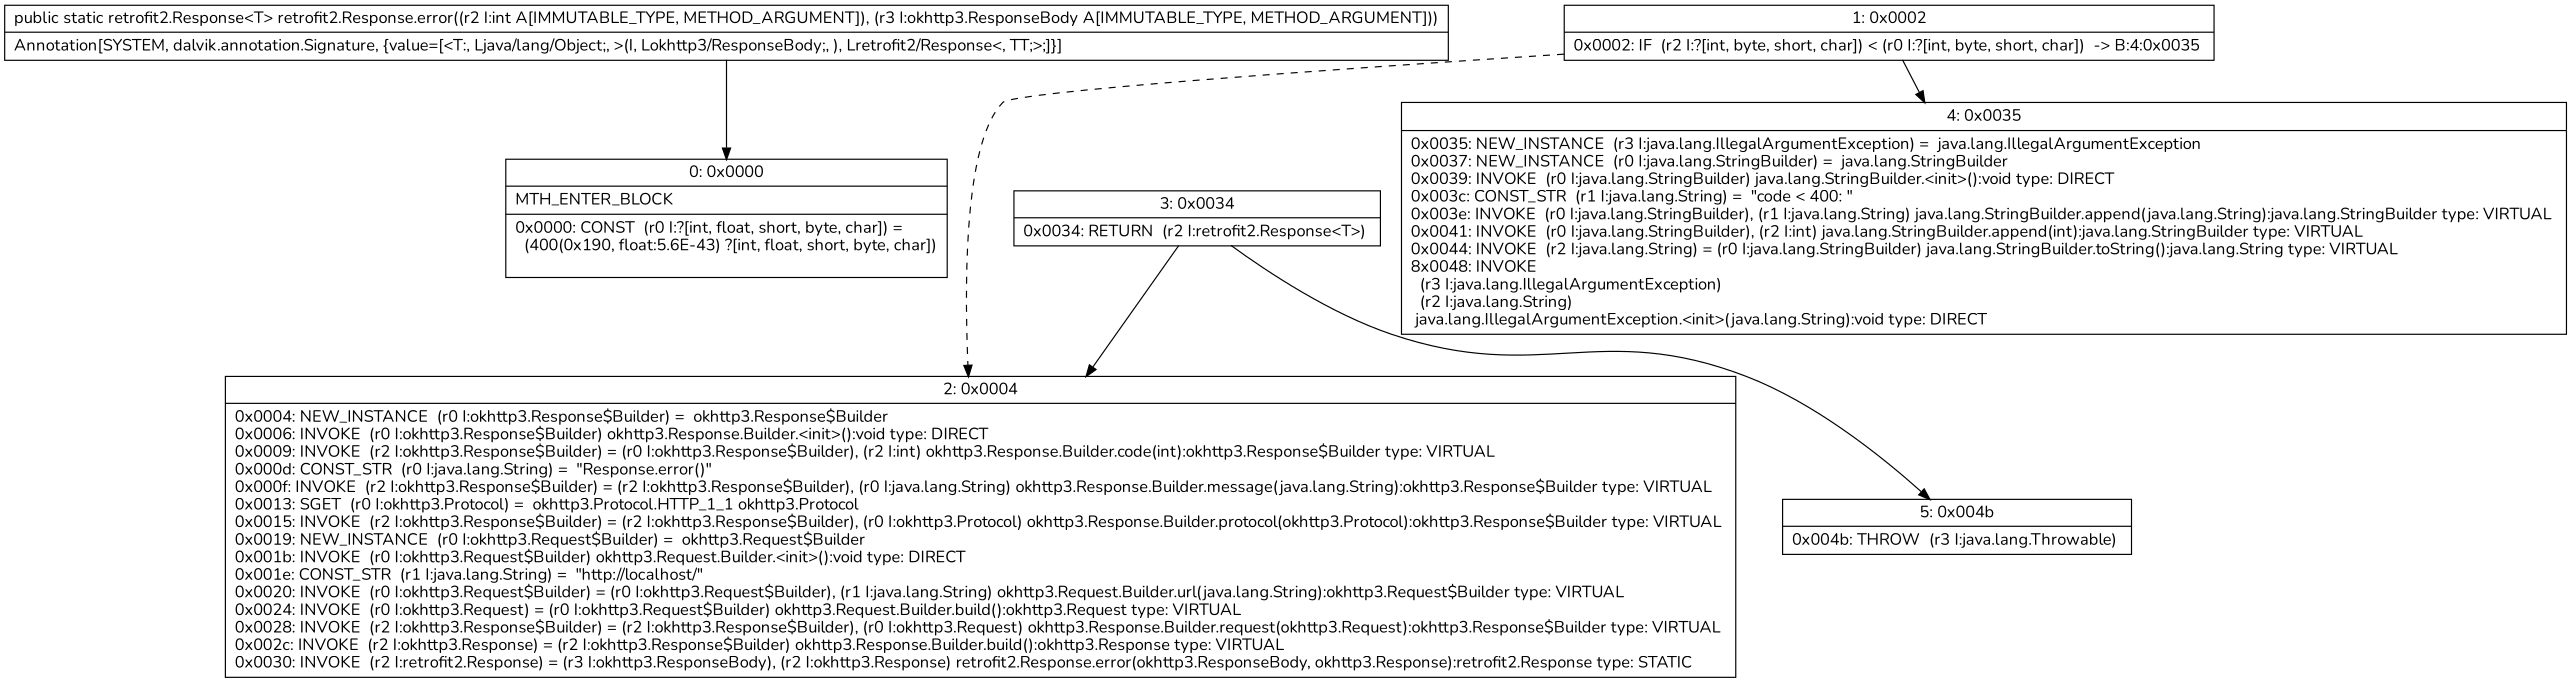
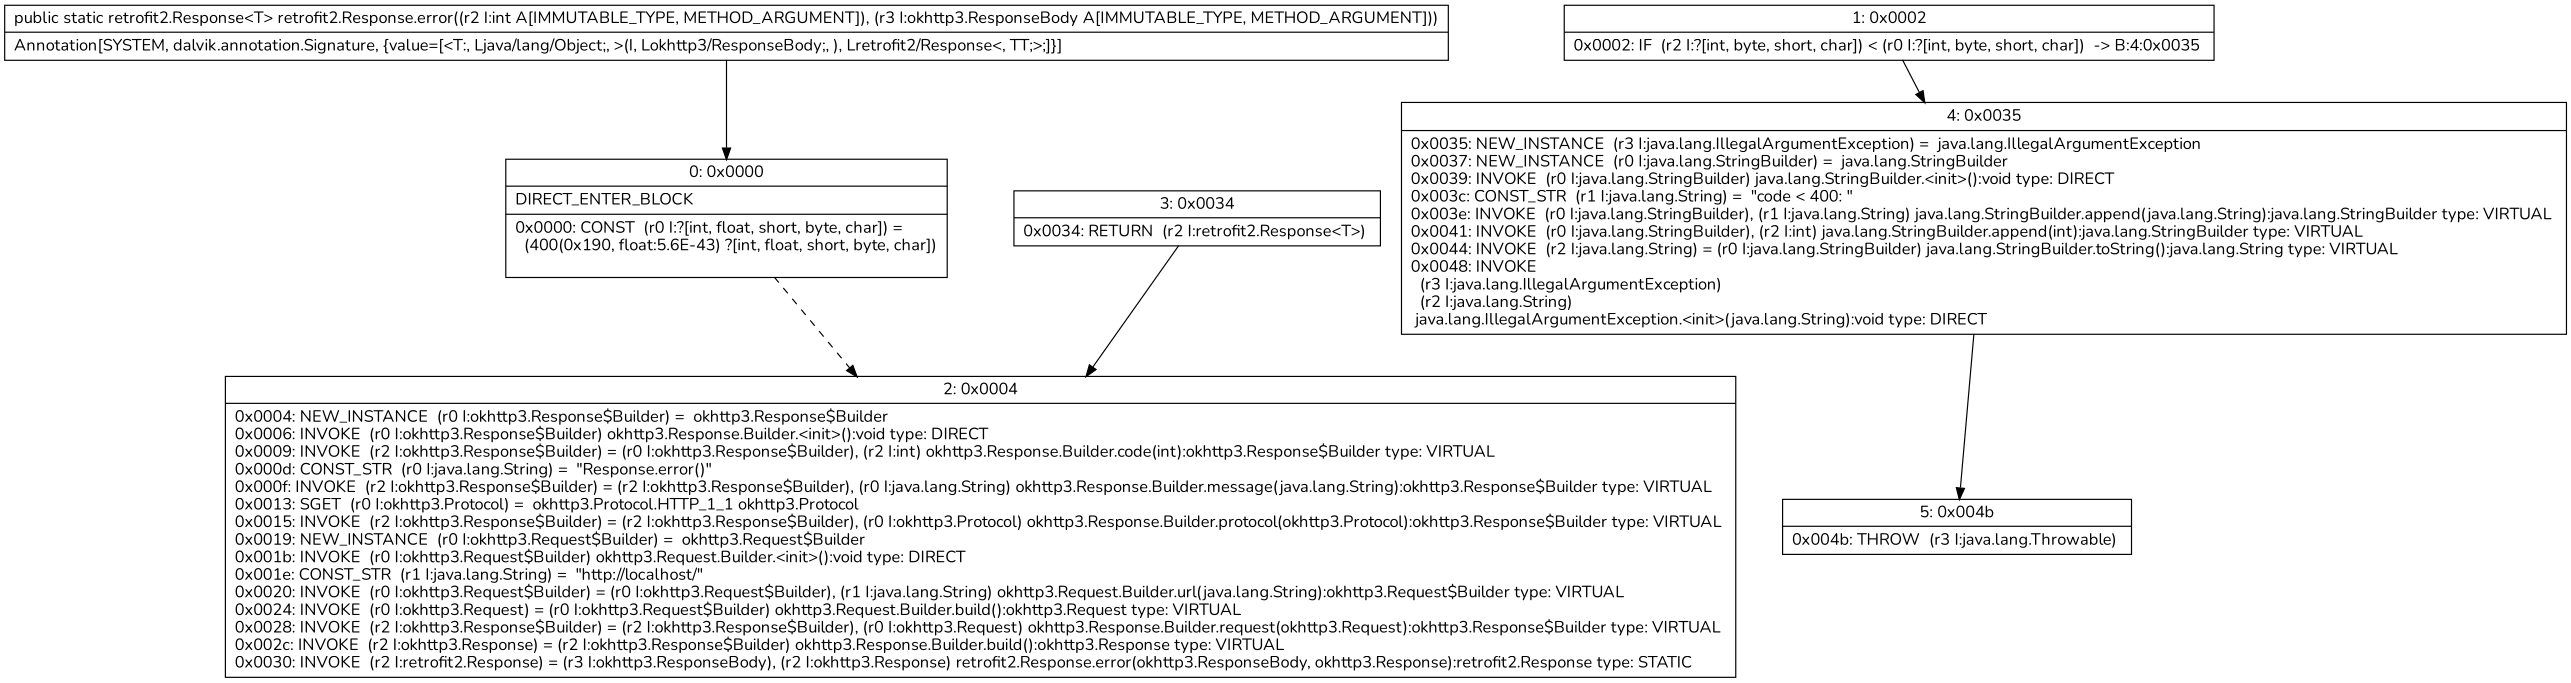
edge "1: 0x0002" -> "2: 0x0004": now "0: 0x0000" -> "2: 0x0004"
node "0: 0x0000": text "MTH_ENTER_BLOCK" -> "DIRECT_ENTER_BLOCK"
node "4: 0x0035": text "8x0048: INVOKE" -> "0x0048: INVOKE"
edge "3: 0x0034" -> "5: 0x004b": now "4: 0x0035" -> "5: 0x004b"
